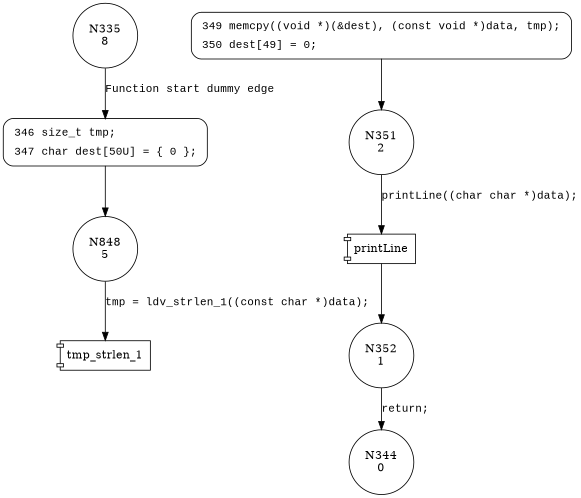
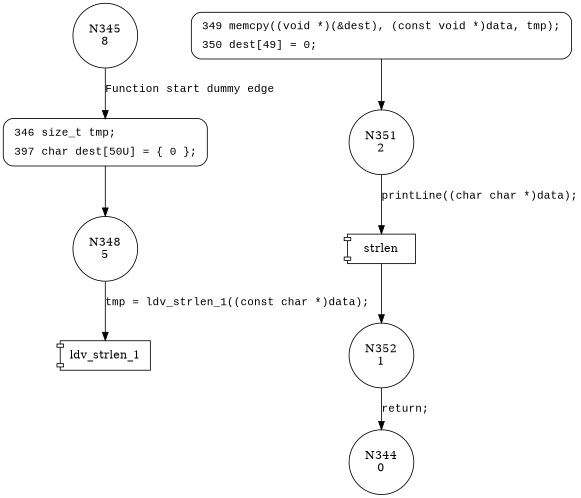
node "N335 8": label "N335 8" -> "N345 8"
node "346": text "347" -> "397"
node "N848 5": label "N848 5" -> "N348 5"
node "printLine": label "printLine" -> "strlen"
node "tmp_strlen_1": label "tmp_strlen_1" -> "ldv_strlen_1"
